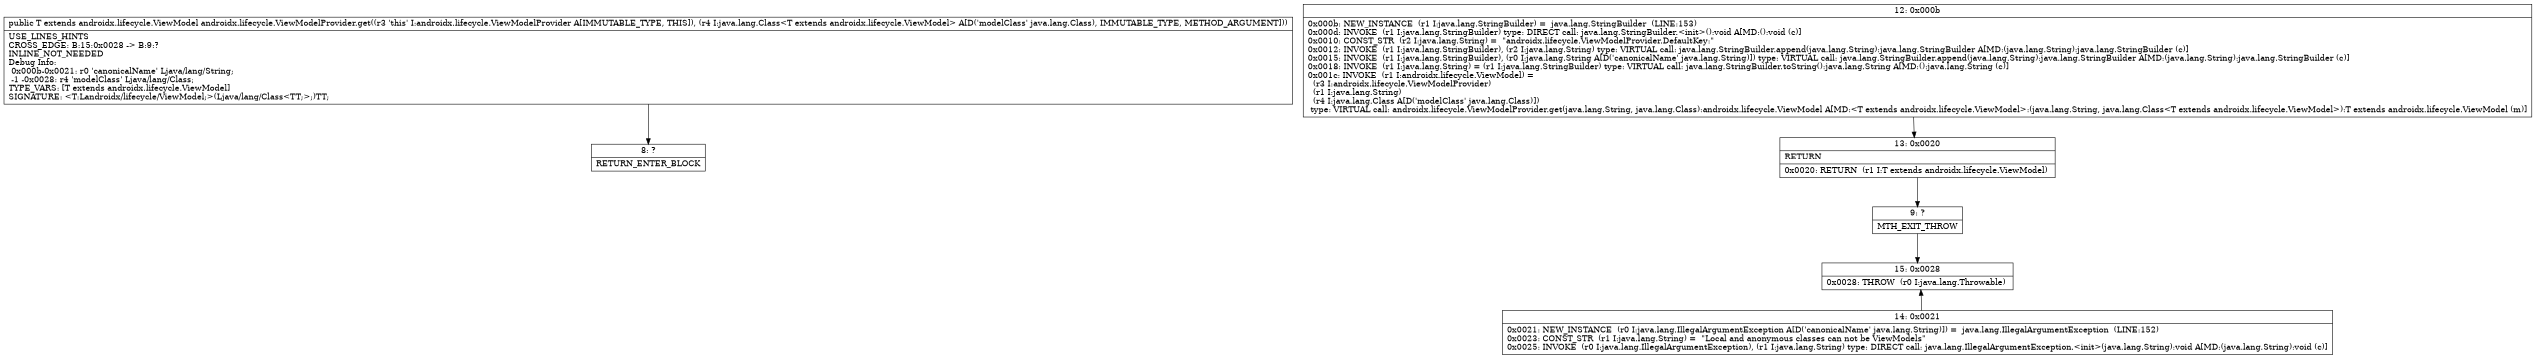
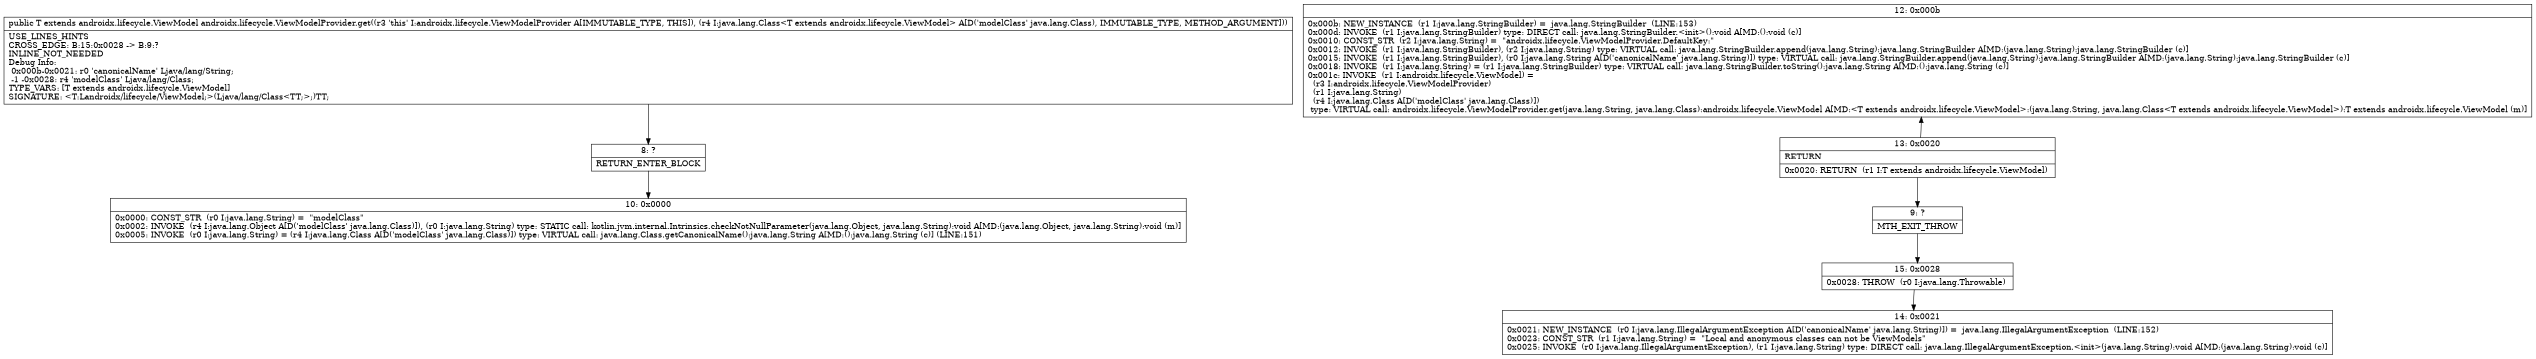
edge "12: 0x000b" -> "13: 0x0020": reversed
node "10: 0x0000": added
edge "14: 0x0021" -> "15: 0x0028": reversed
